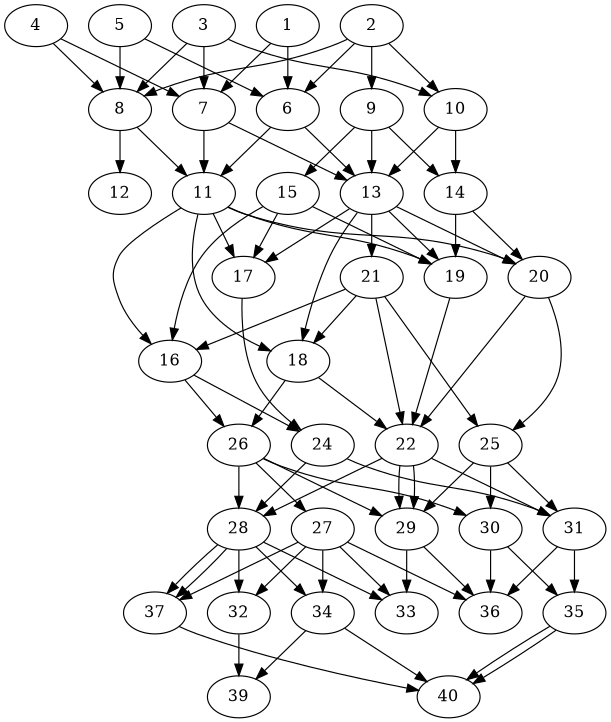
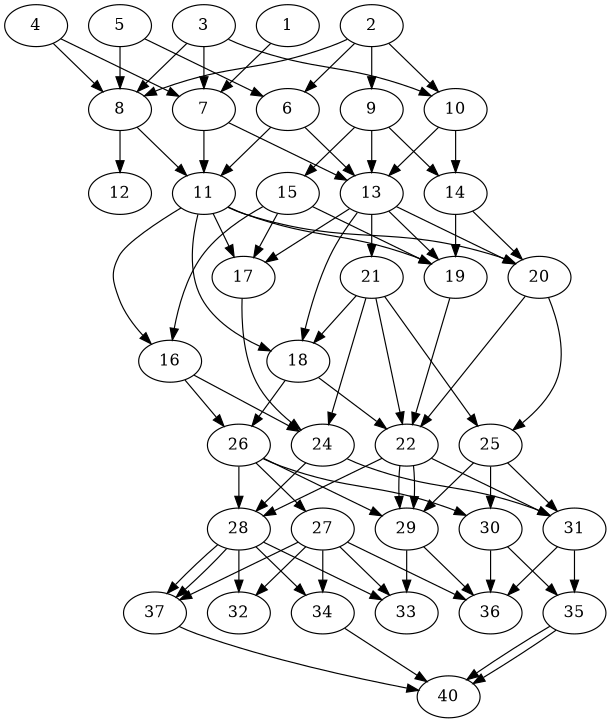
edge "1" -> "6": removed
edge "21" -> "16": now "21" -> "24"
node "39": removed
